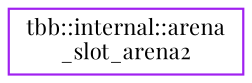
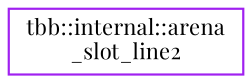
node "tbb::internal::arena _slot_arena2": label "tbb::internal::arena _slot_arena2" -> "tbb::internal::arena _slot_line2"
